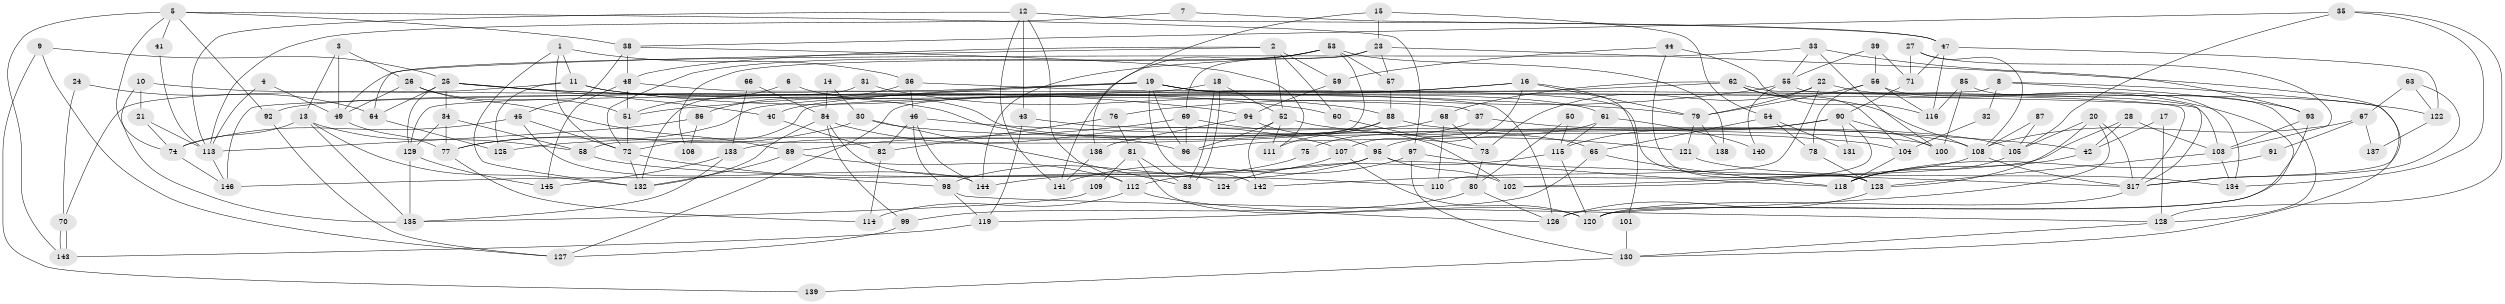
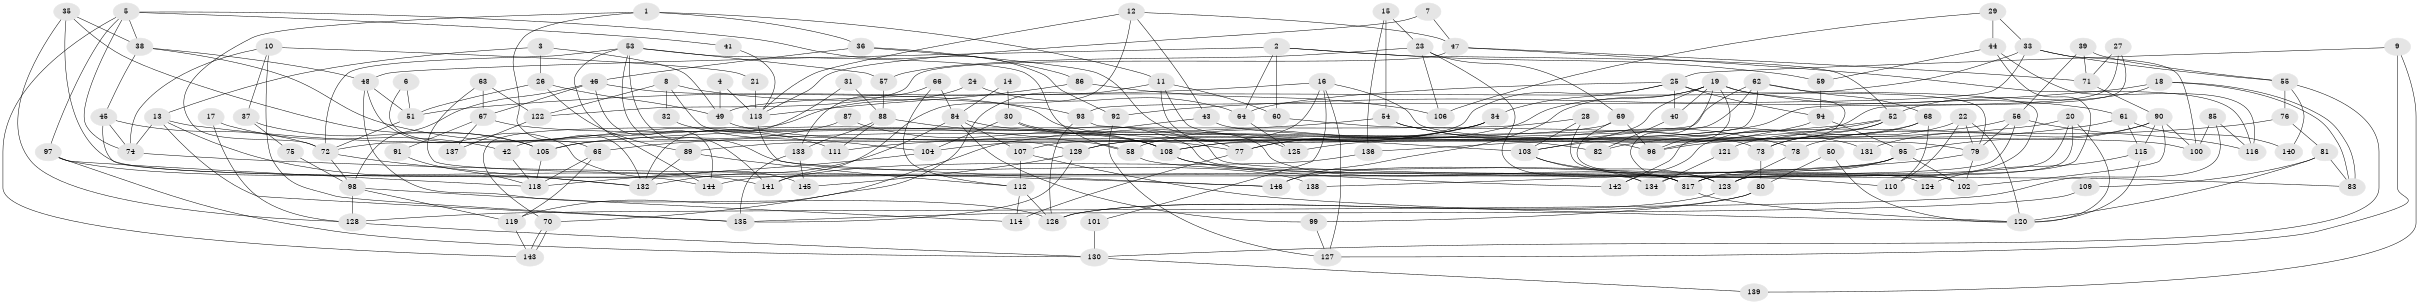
node "29": added
edge "12" -- "112": now "66" -- "112"
edge "46" -- "42": now "46" -- "67"
edge "21" -- "74": now "10" -- "74"
edge "50" -- "115": now "50" -- "120"
edge "79" -- "121": now "79" -- "102"
edge "82" -- "114": now "98" -- "114"
